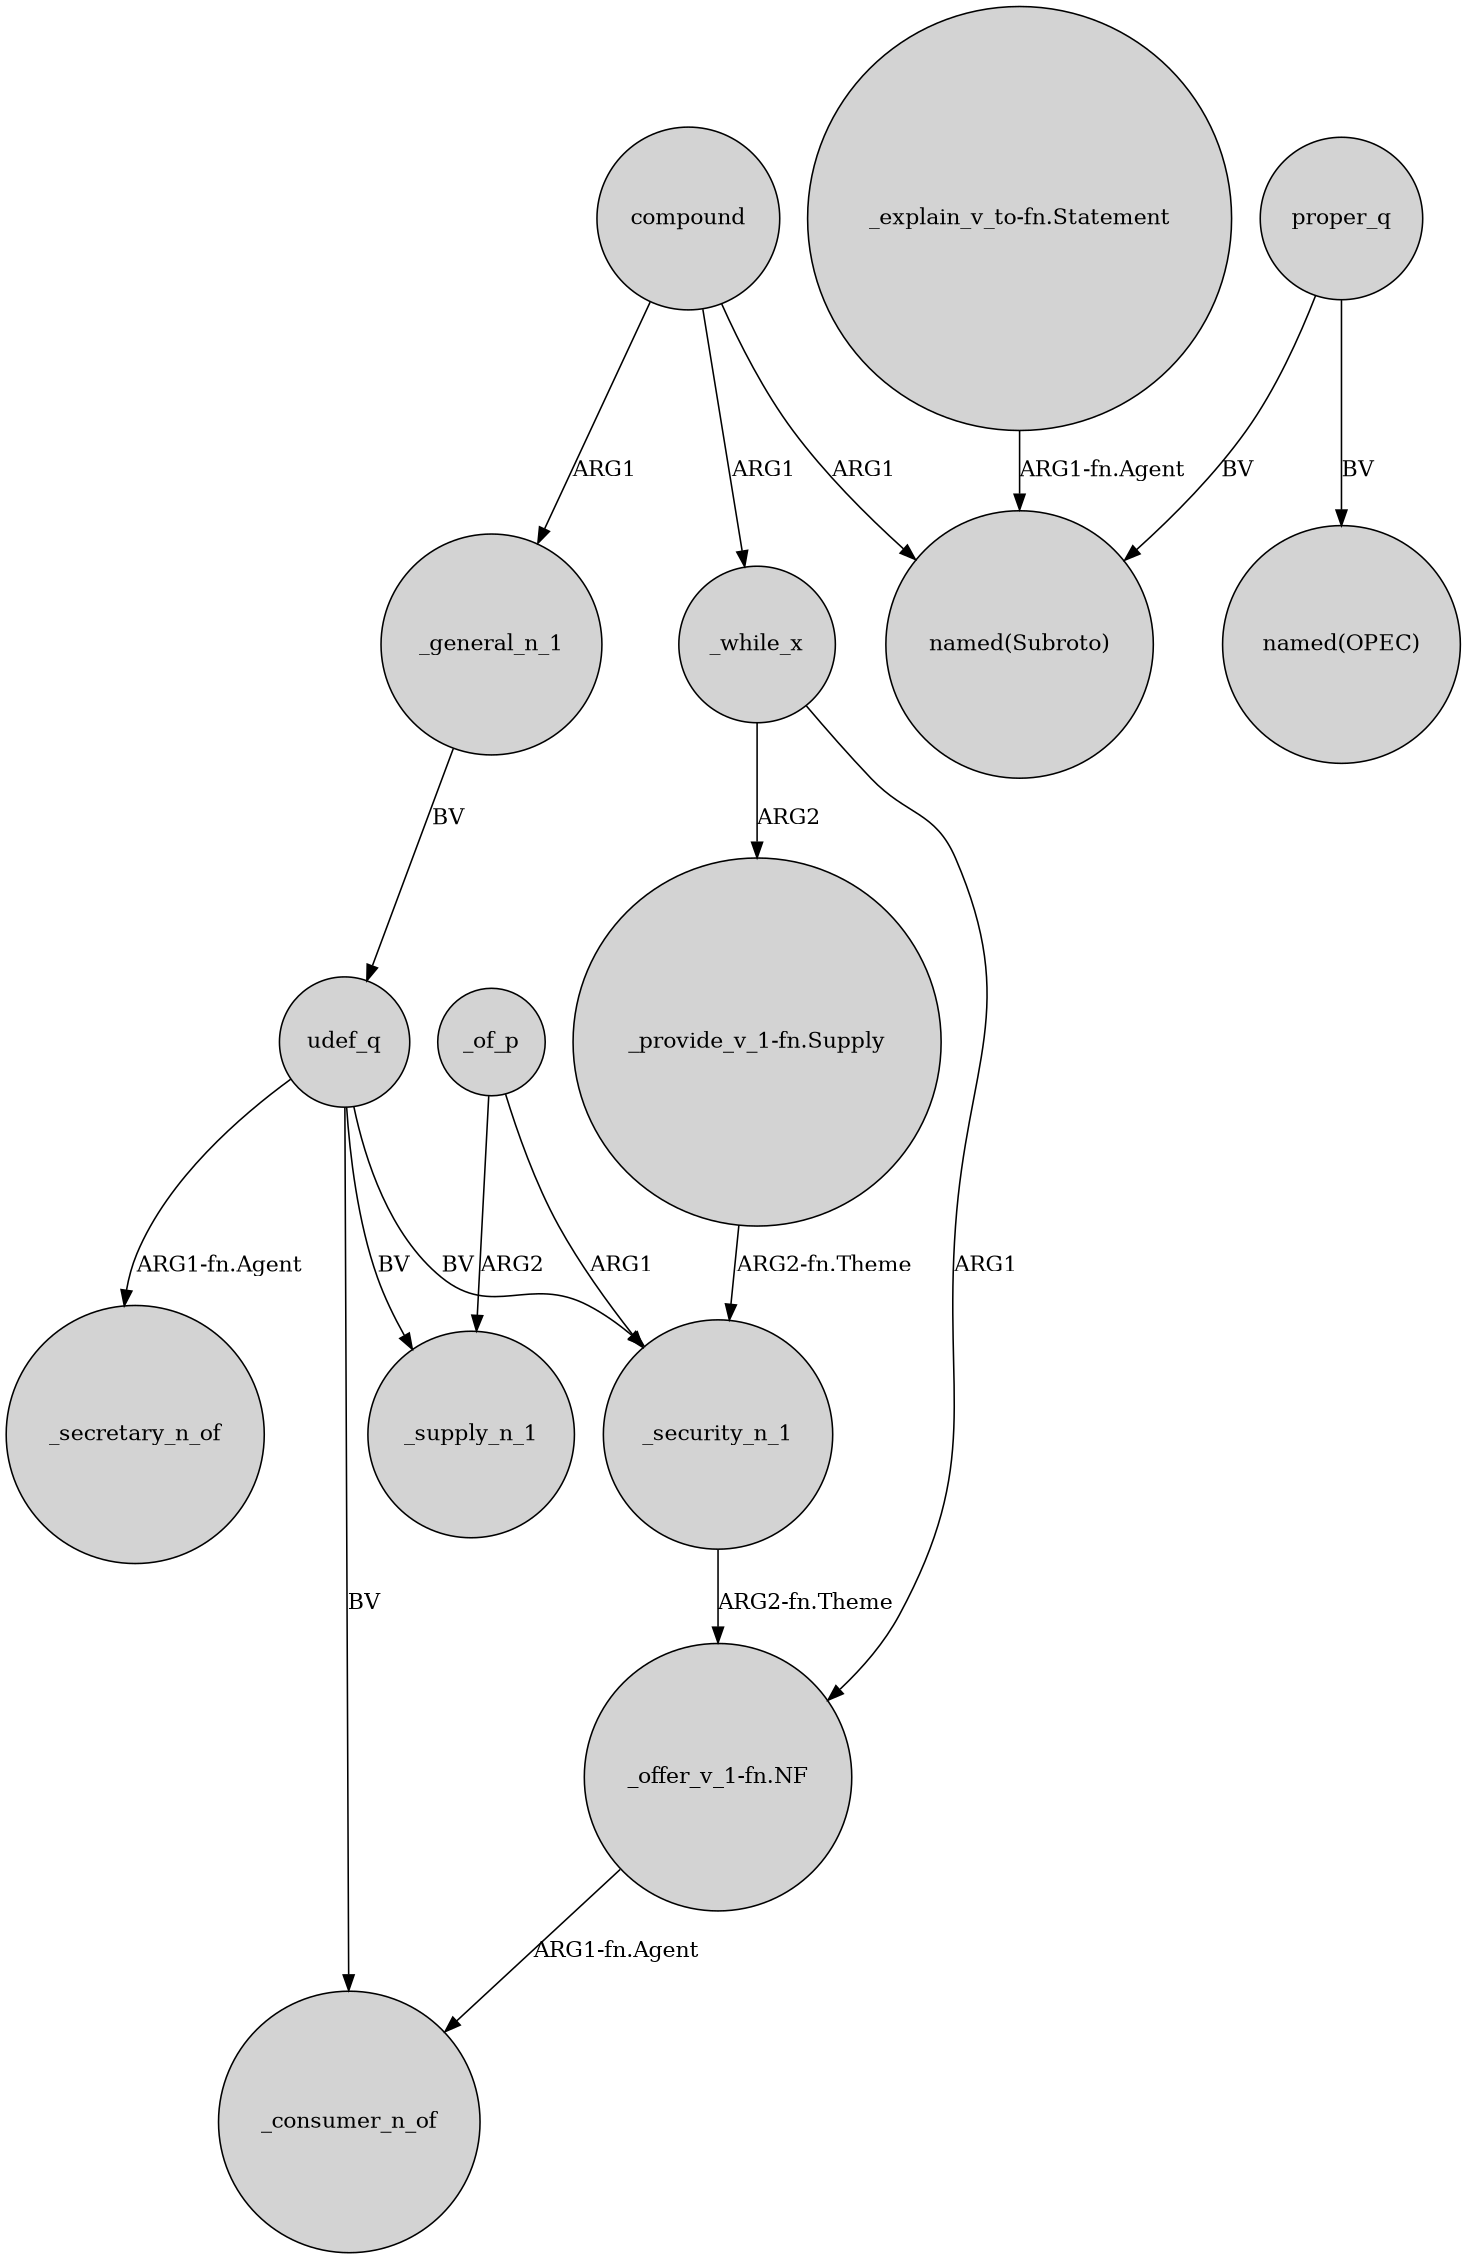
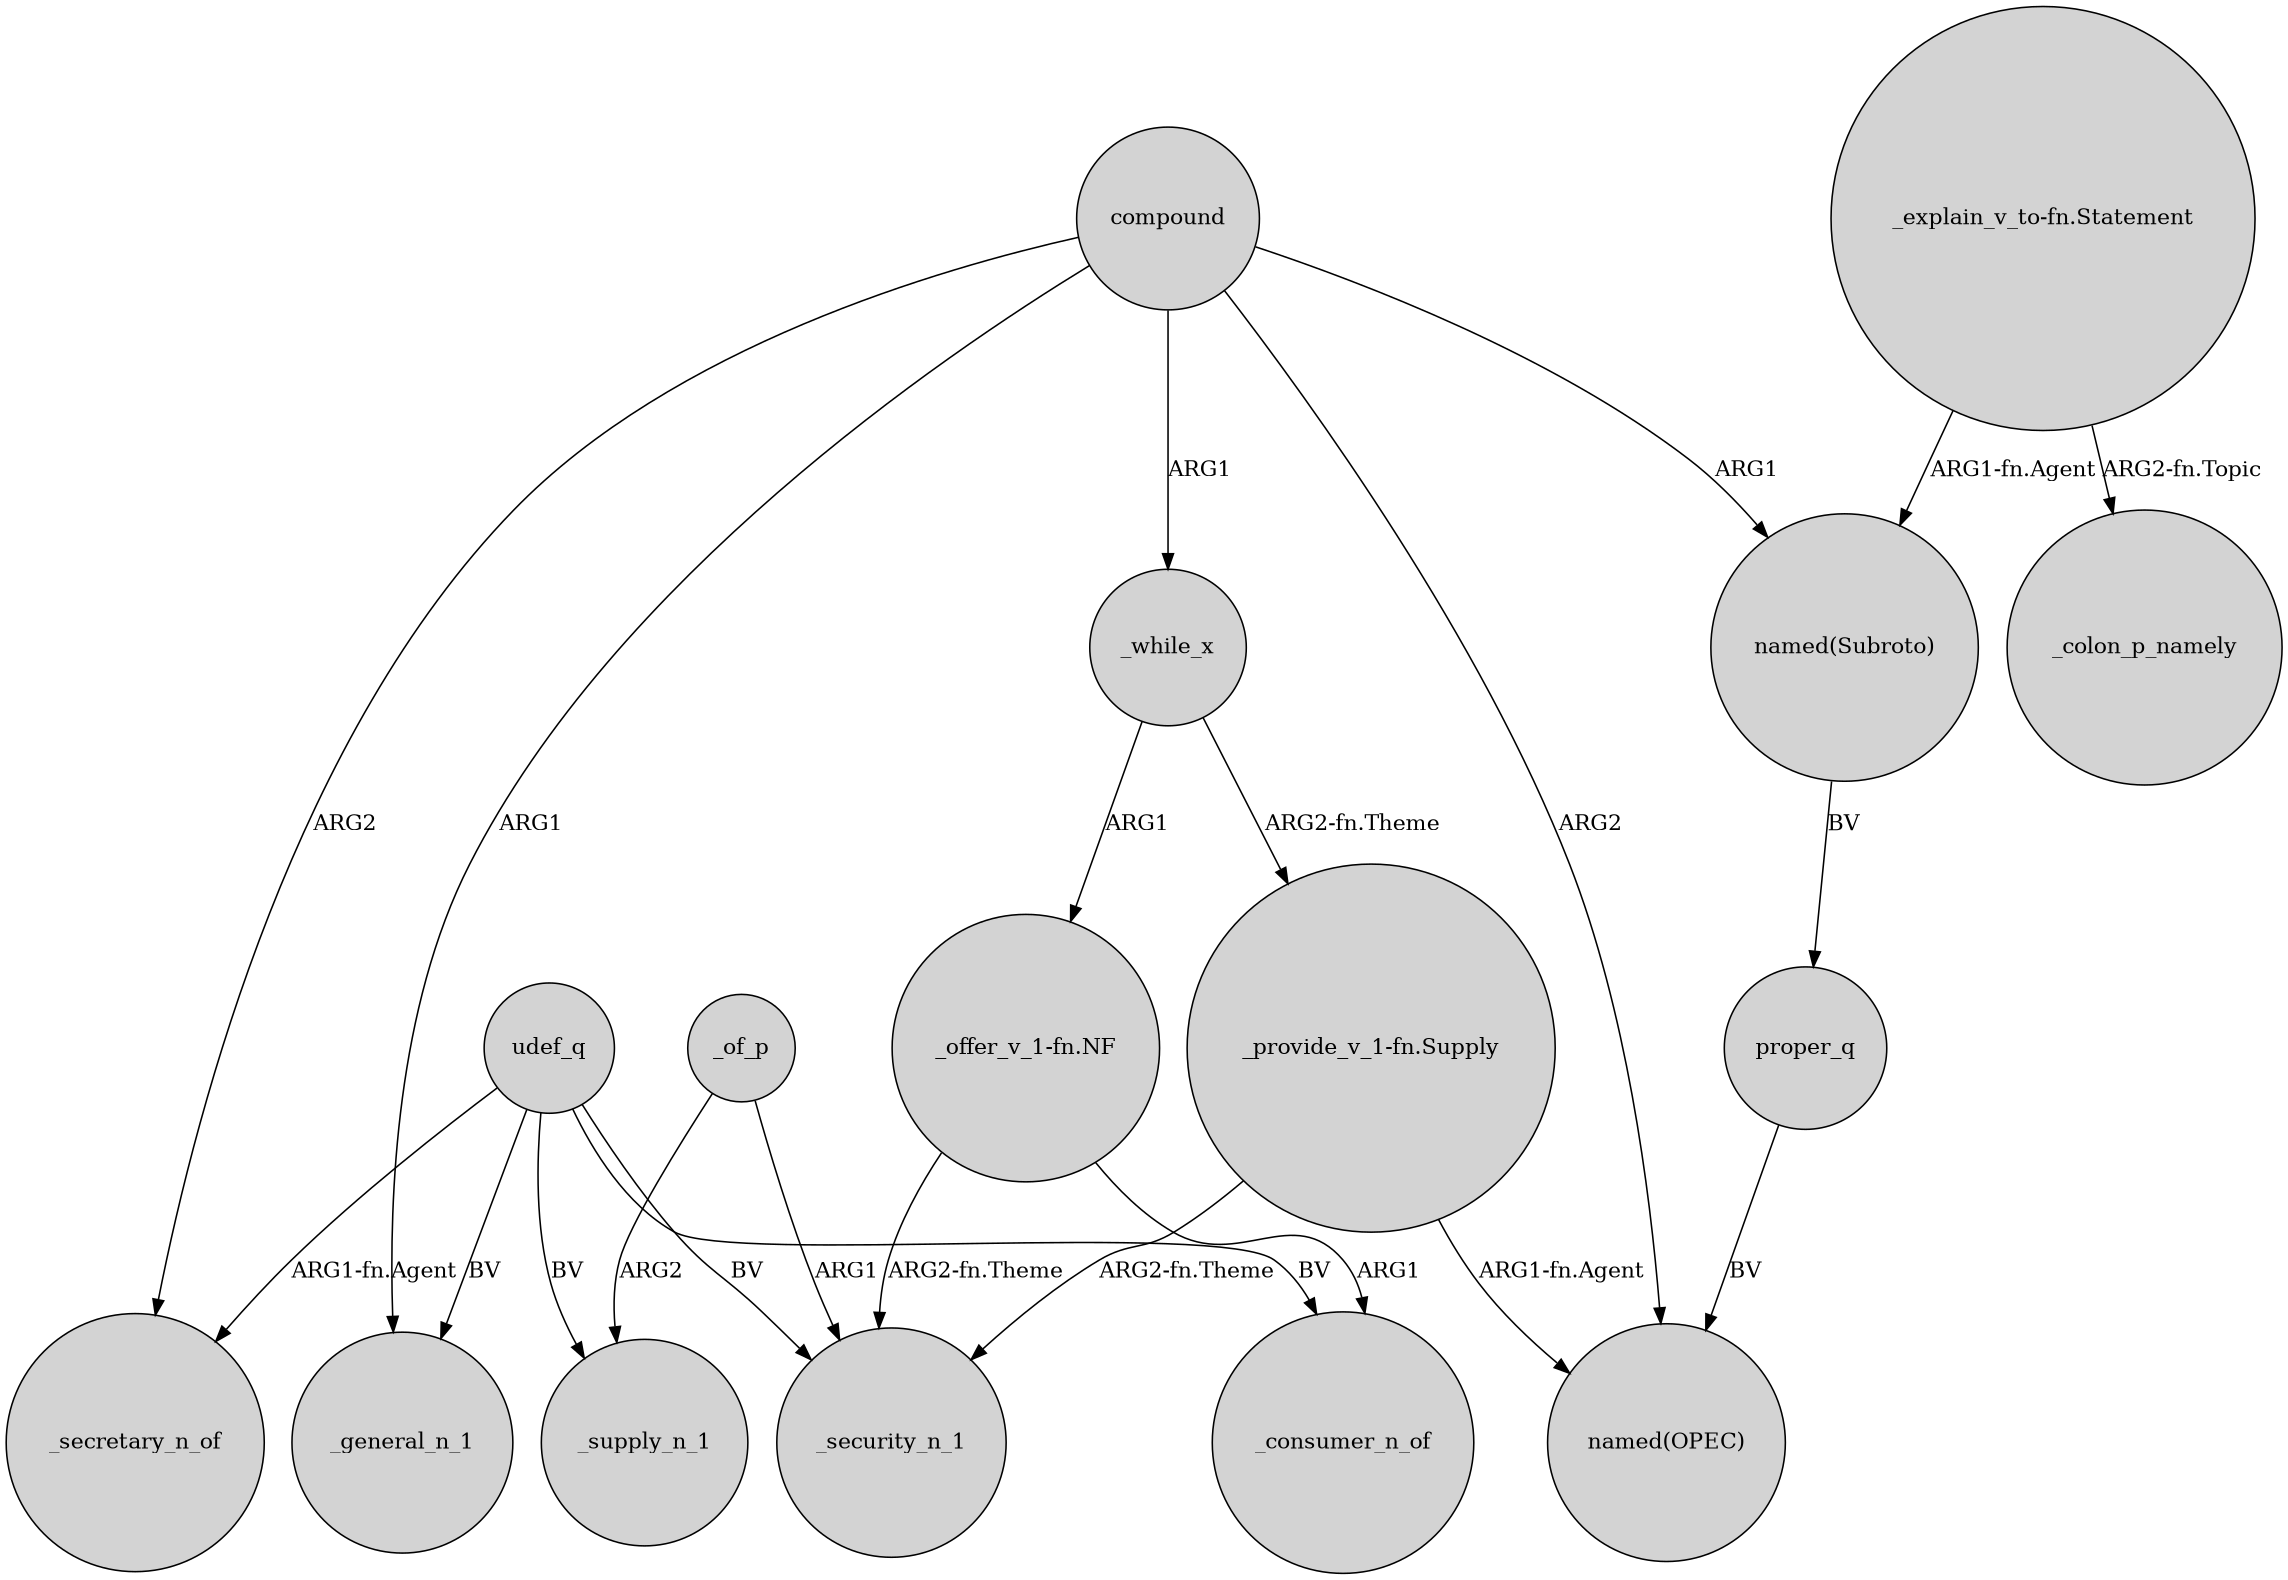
edge "proper_q" -> "named(Subroto)": reversed
edge "compound" -> "_secretary_n_of": added, label "ARG2"
node "_colon_p_namely": added
edge "compound" -> "named(OPEC)": added, label "ARG2"
edge "_while_x" -> "_provide_v_1-fn.Supply": label "ARG2" -> "ARG2-fn.Theme"
edge "_general_n_1" -> "udef_q": reversed
edge "_provide_v_1-fn.Supply" -> "named(OPEC)": added, label "ARG1-fn.Agent"
edge "_security_n_1" -> "_offer_v_1-fn.NF": reversed
edge "_offer_v_1-fn.NF" -> "_consumer_n_of": label "ARG1-fn.Agent" -> "ARG1"
